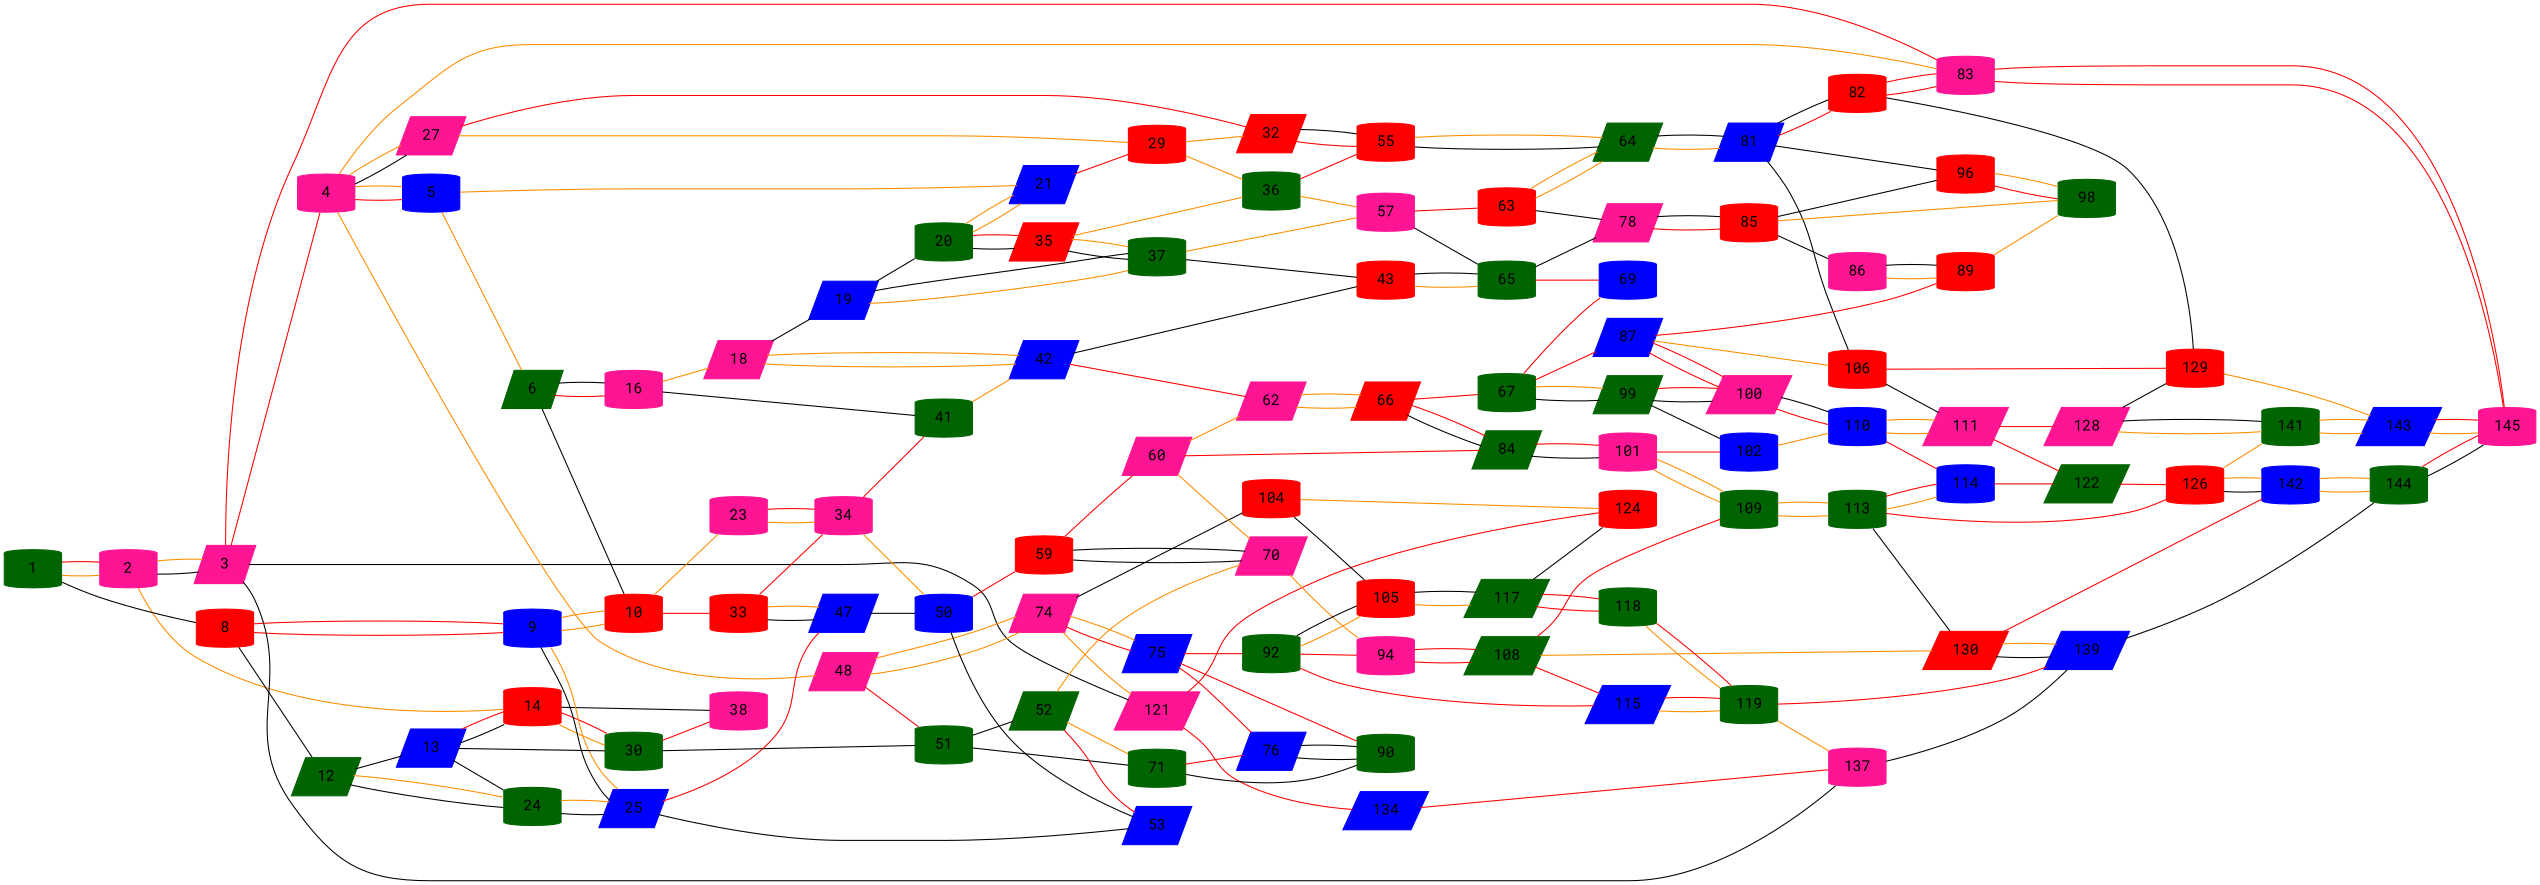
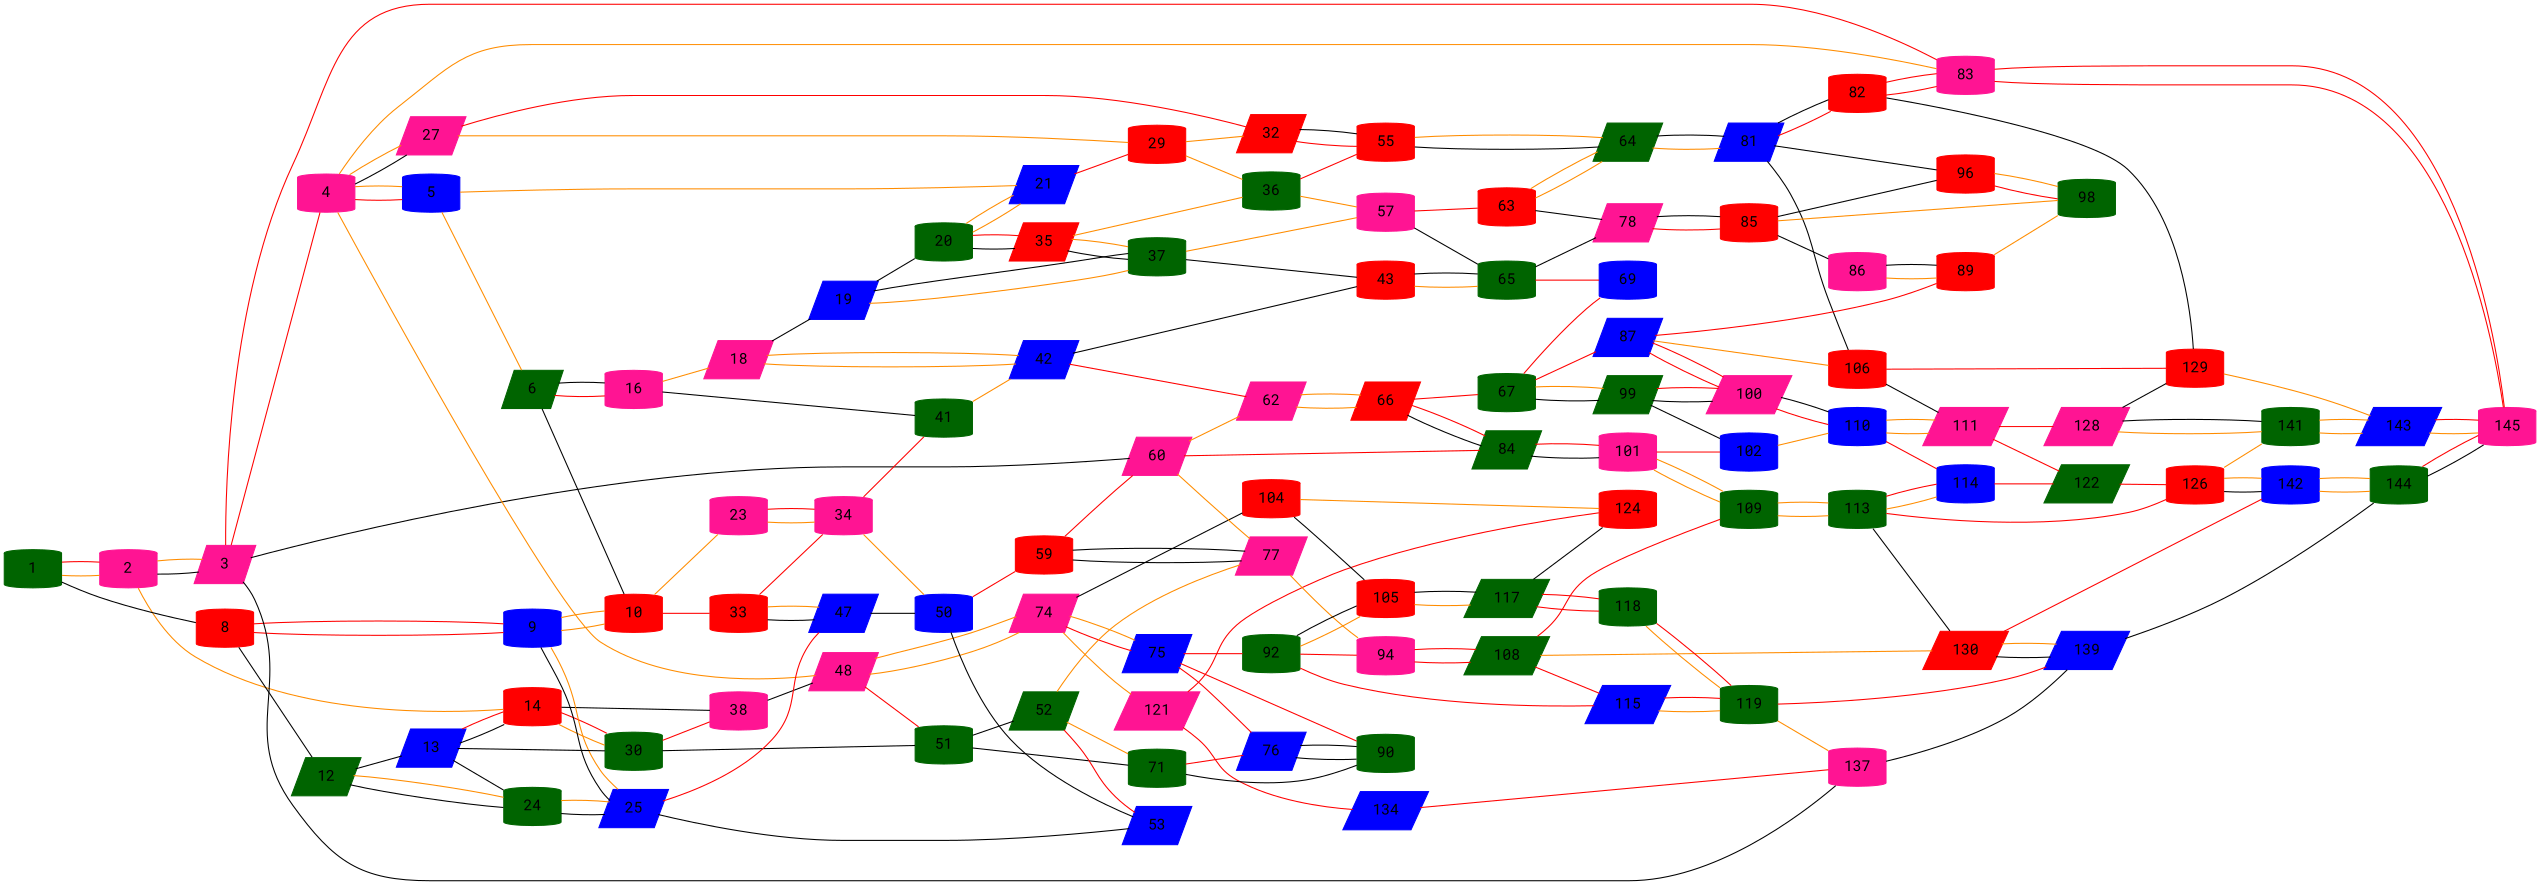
node "70": label "70" -> "77"
edge "3" -- "121": now "3" -- "60"
edge "48" -- "38": added
